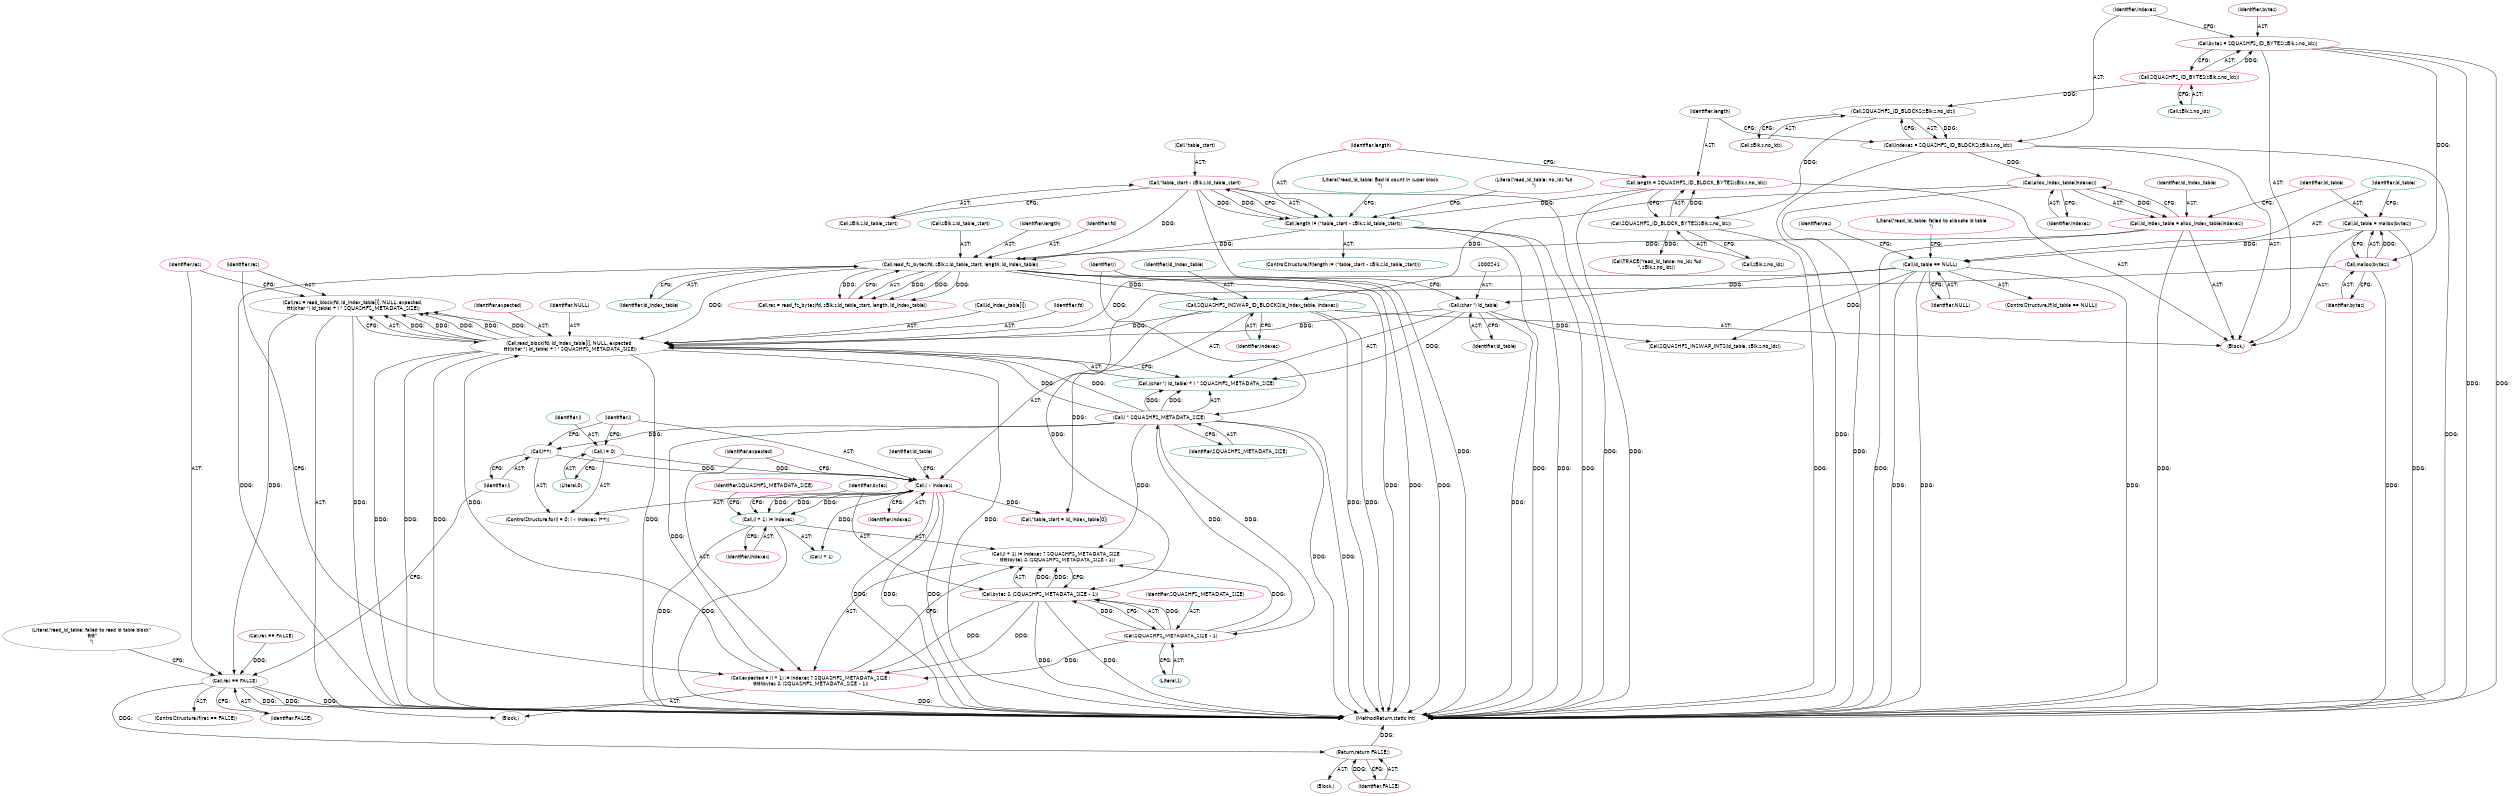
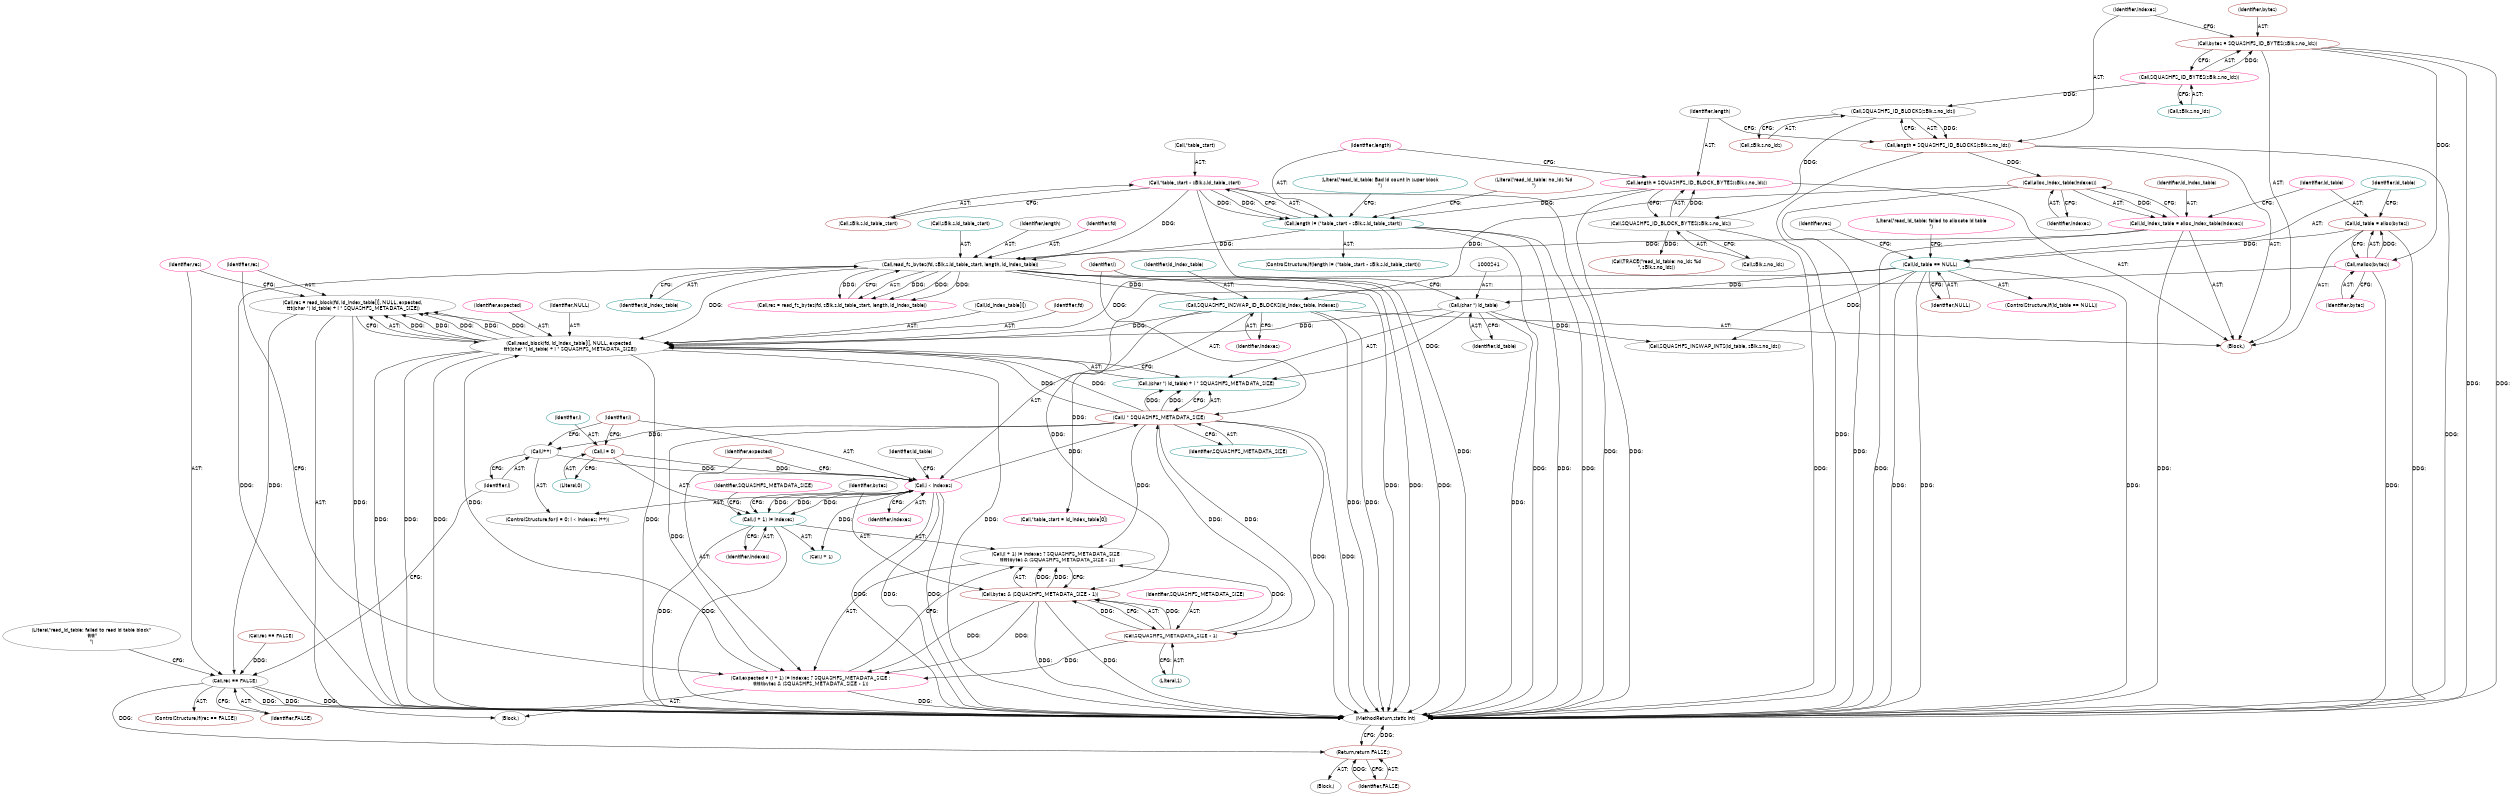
node "(Call,indexes = SQUASHFS_ID_BLOCKS(sBlk.s.no_ids))": label "(Call,indexes = SQUASHFS_ID_BLOCKS(sBlk.s.no_ids))" -> "(Call,length = SQUASHFS_ID_BLOCKS(sBlk.s.no_ids))"
node "(Call,id_table = malloc(bytes))": label "(Call,id_table = malloc(bytes))" -> "(Call,id_table = alloc(bytes))"
edge "(Call,((char *) id_table) + i * SQUASHFS_METADATA_SIZE)" -> "(Call,i * SQUASHFS_METADATA_SIZE)": added, label "CFG:"
edge "(Call,i = 0)" -> "(ControlStructure,for(i = 0; i < indexes; i++))": now "(Call,i = 0)" -> "(Call,(i + 1) != indexes)"
edge "(Call,i < indexes)" -> "(Call,*table_start = id_index_table[0])": now "(Call,i < indexes)" -> "(Call,i * SQUASHFS_METADATA_SIZE)"
edge "(MethodReturn,static int)" -> "(Return,return FALSE;)": added, label "CFG:"
